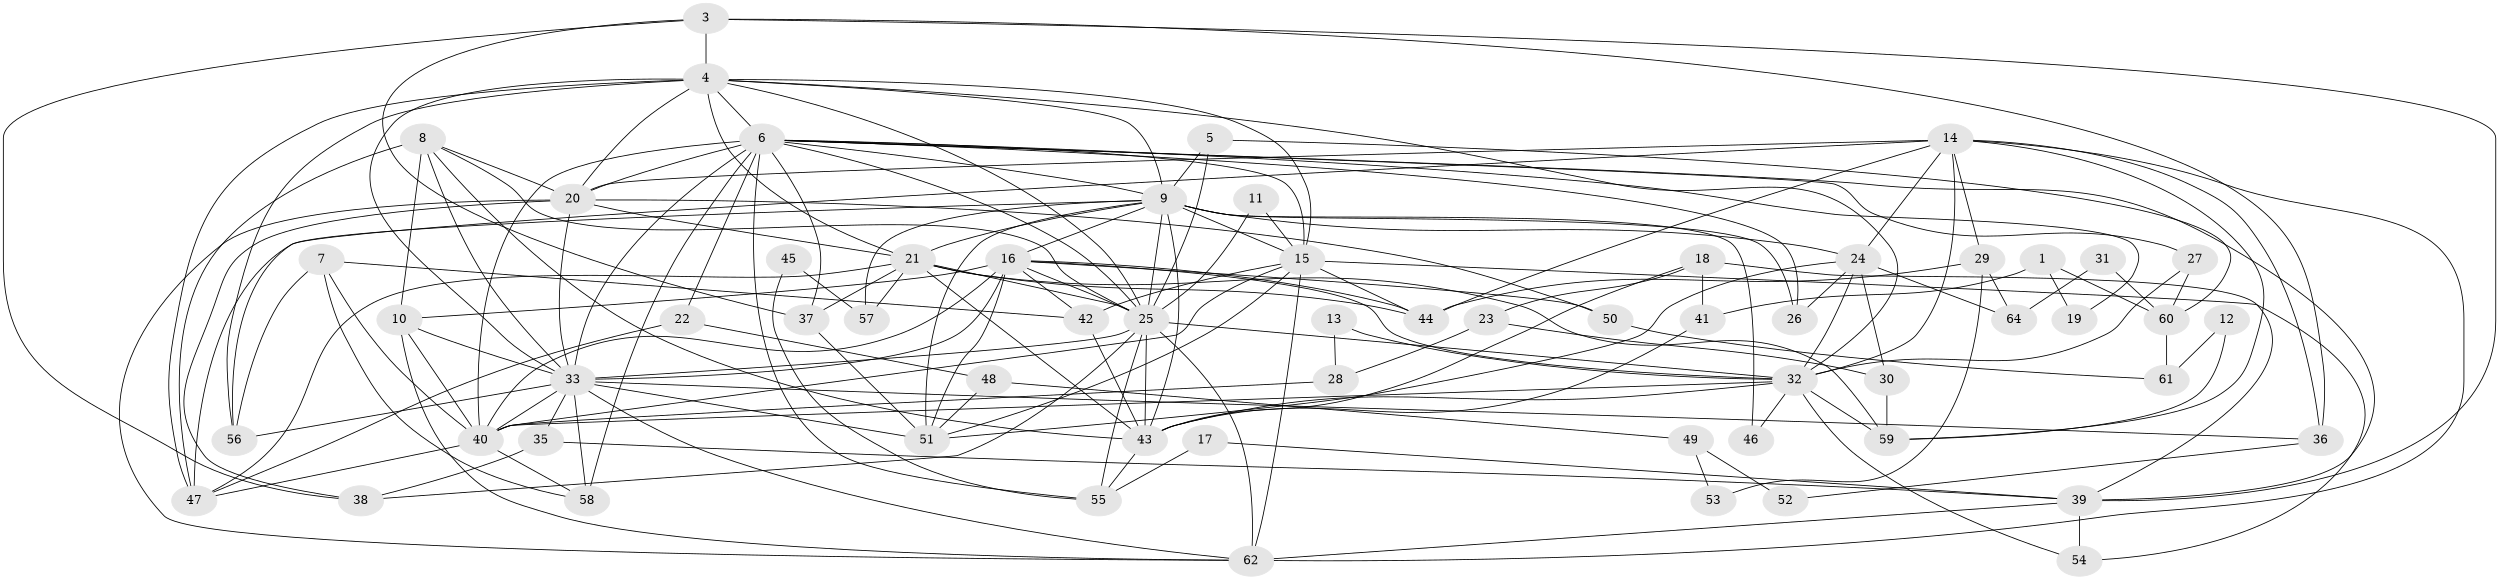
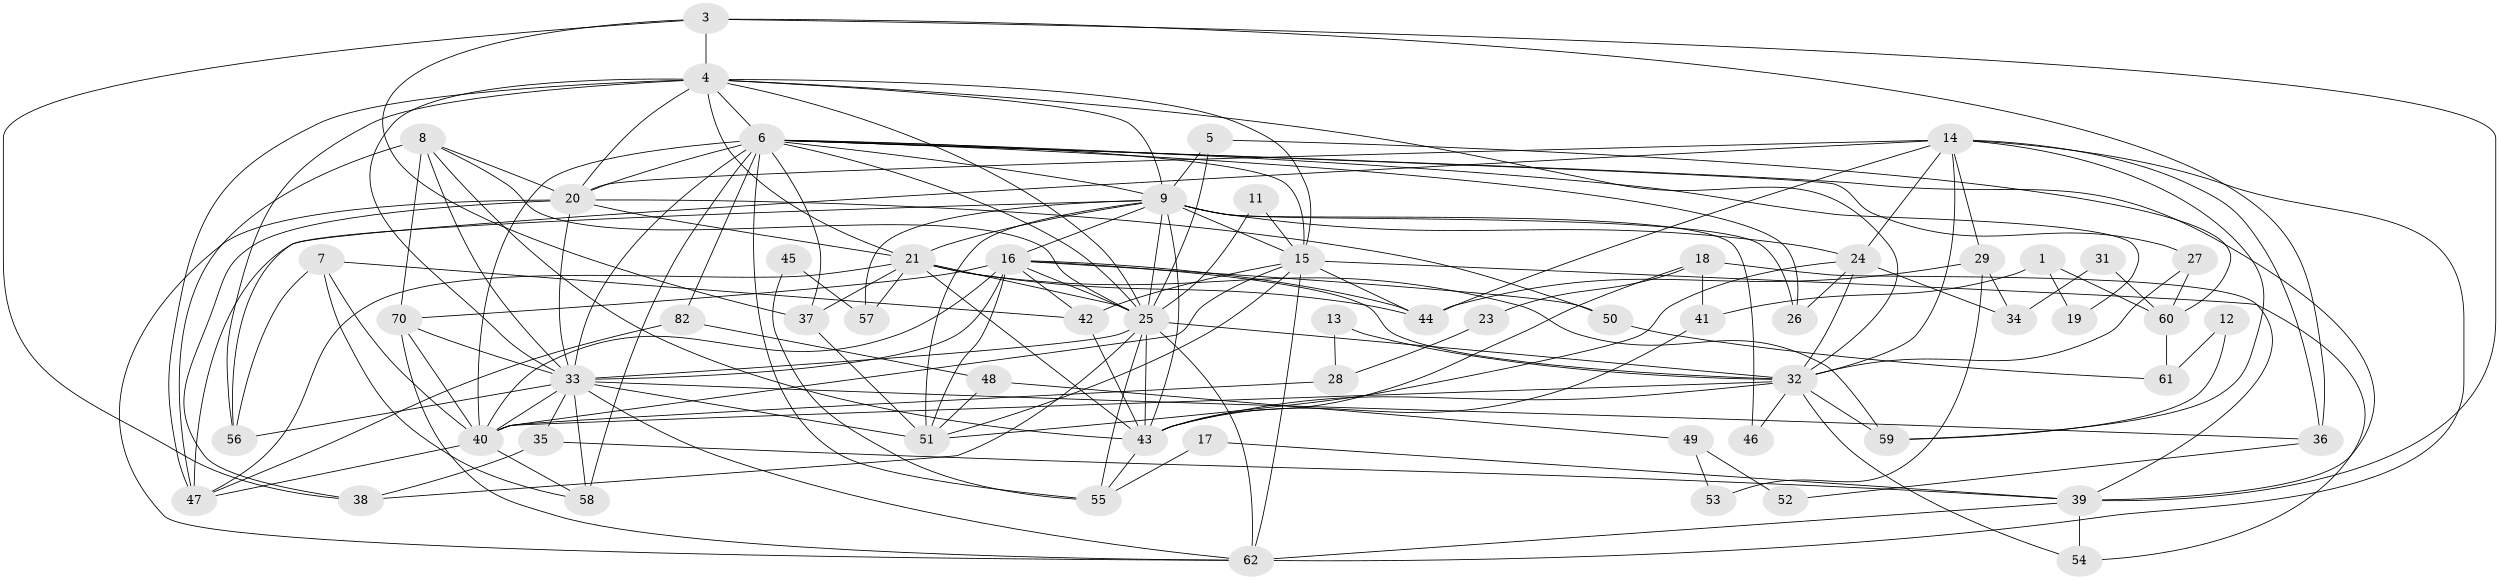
node "10": label "10" -> "70"
node "22": label "22" -> "82"
node "64": label "64" -> "34"
node "30": removed
